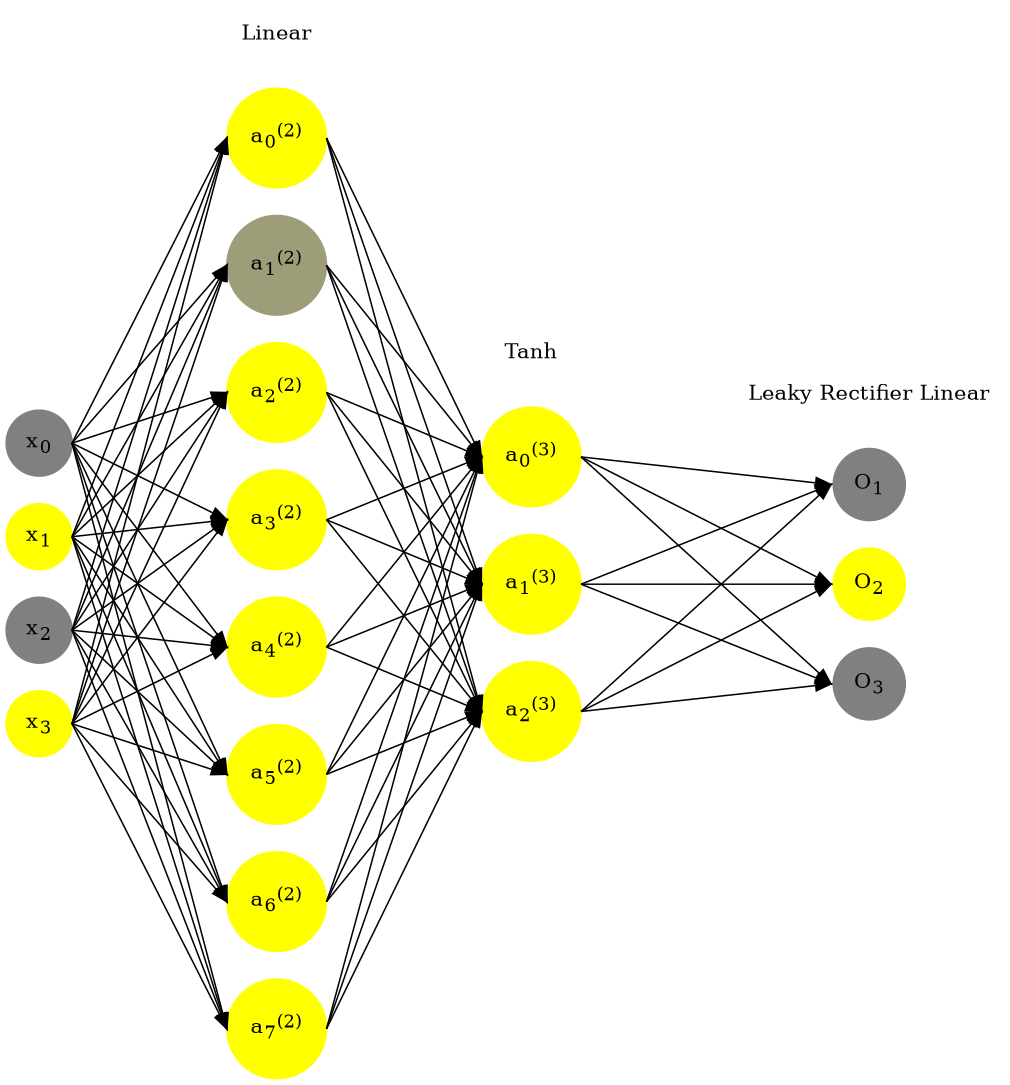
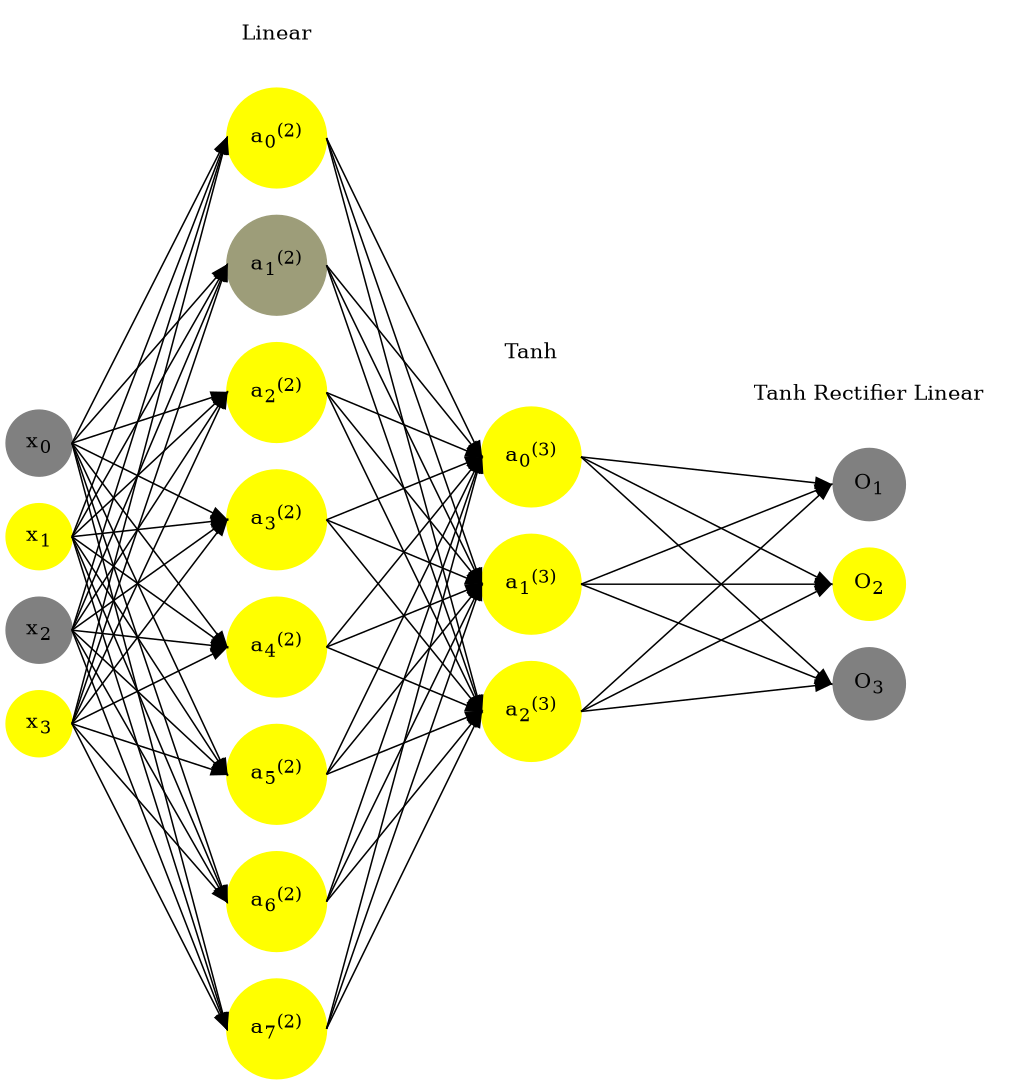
node "Leaky Rectifier Linear": label "Leaky Rectifier Linear" -> "Tanh Rectifier Linear"
